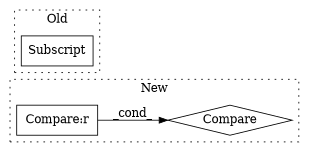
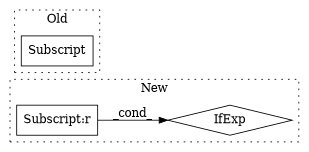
node "Compare:r": label "Compare:r" -> "Subscript:r"
node "Compare": label "Compare" -> "IfExp"
